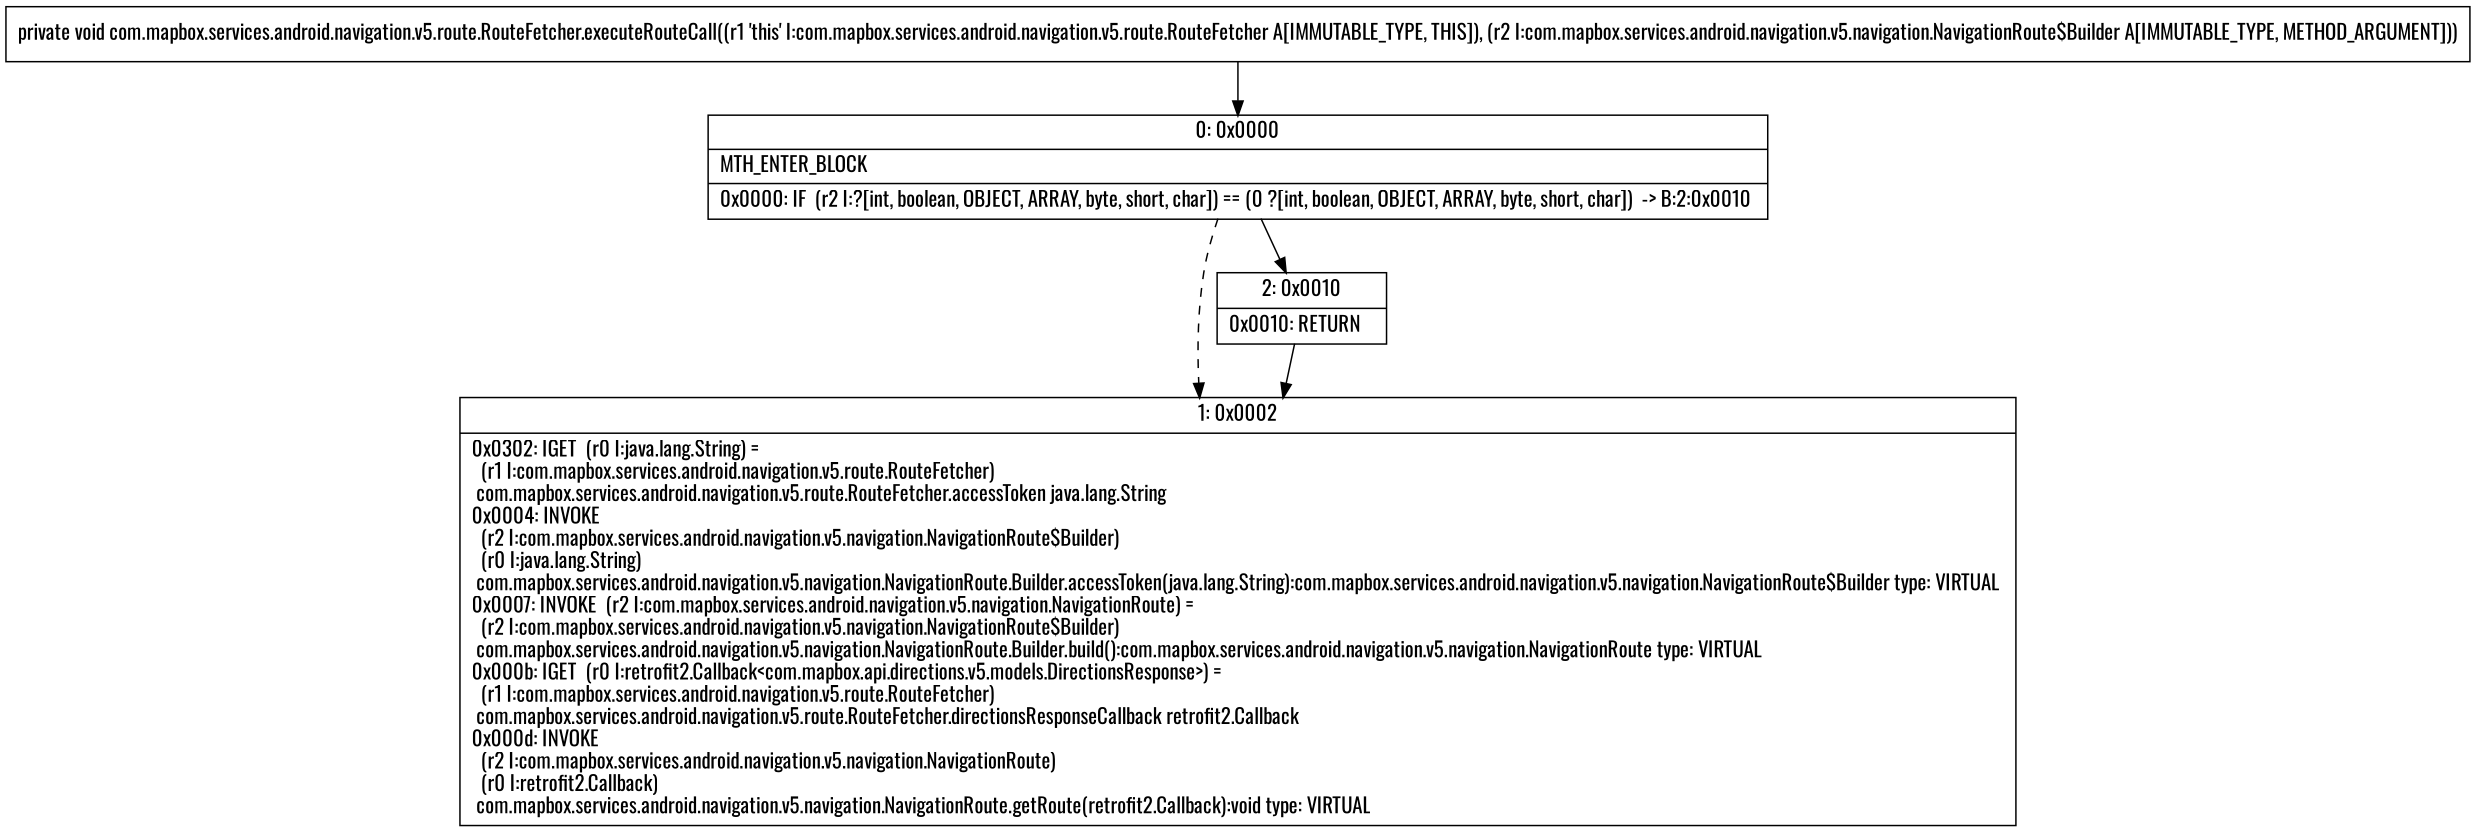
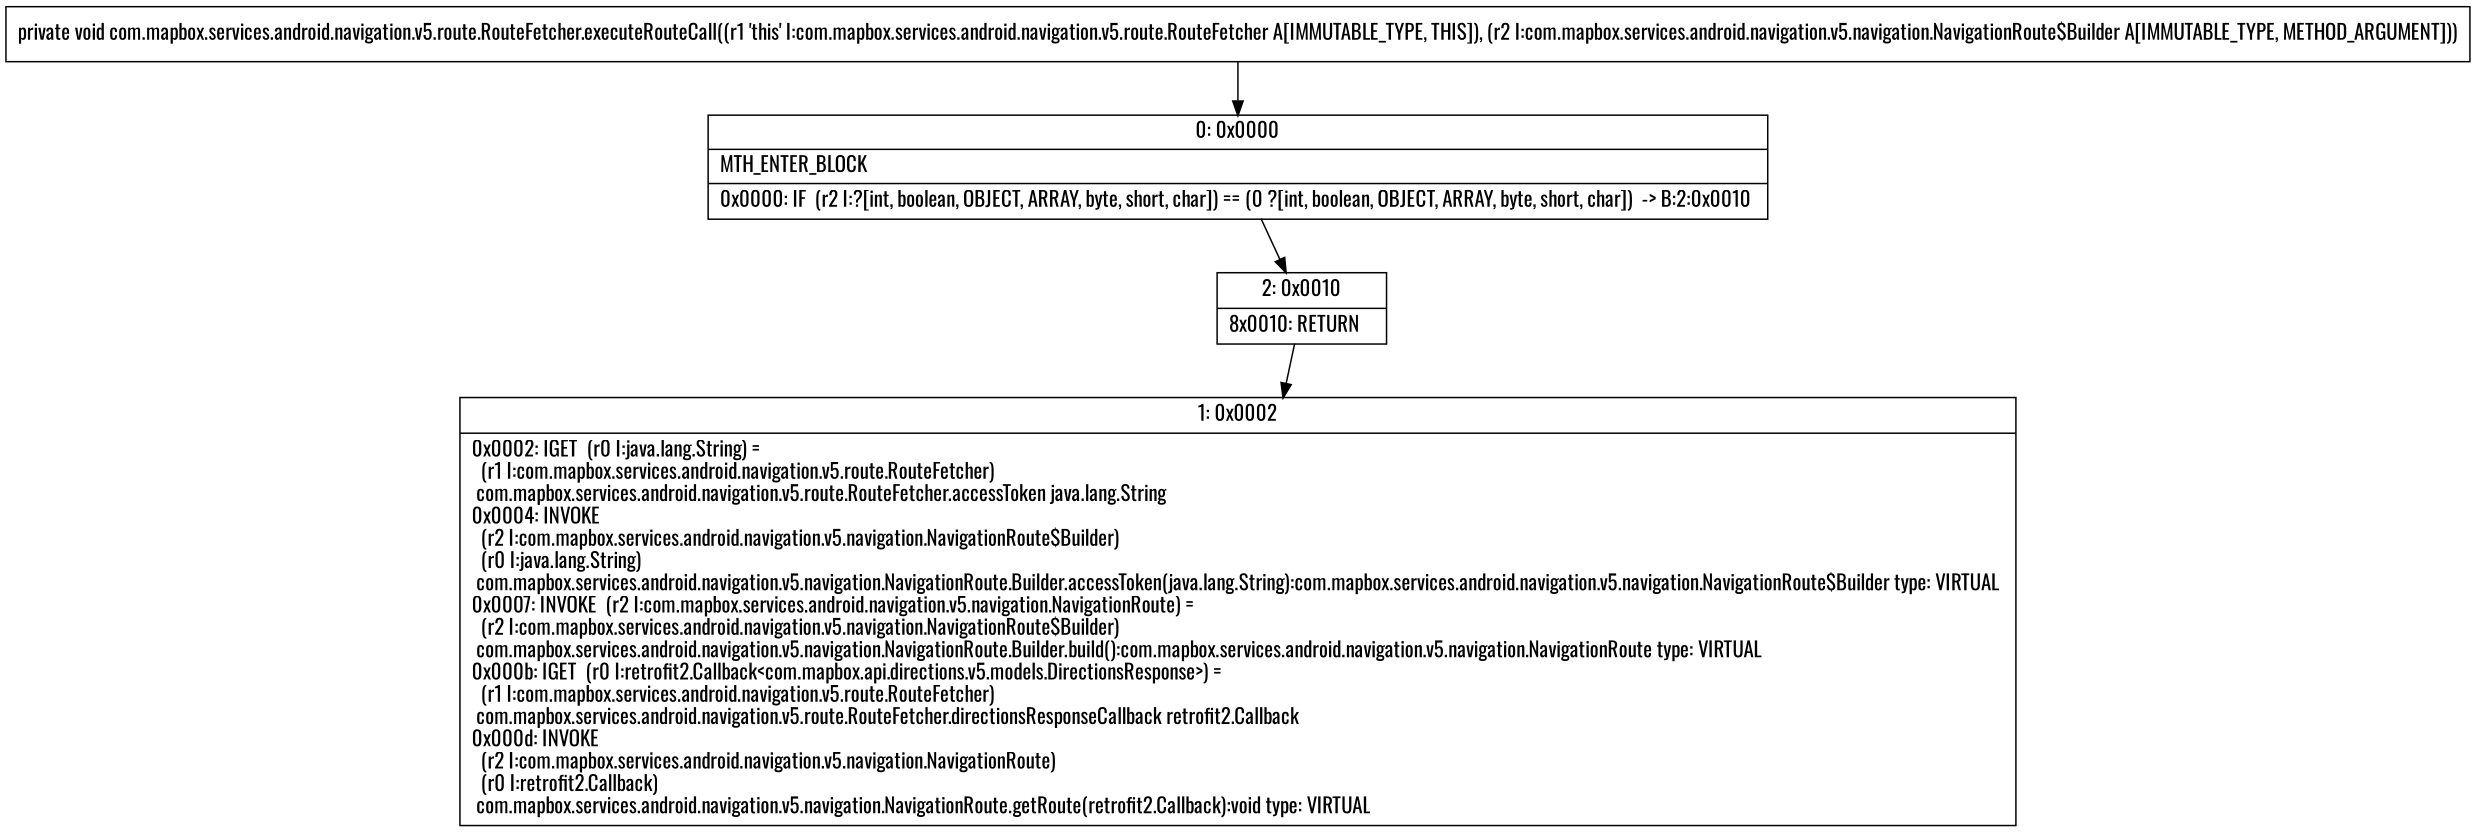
edge "0: 0x0000" -> "1: 0x0002": removed
node "2: 0x0010": text "0x0010: RETURN" -> "8x0010: RETURN"
node "1: 0x0002": text "0x0302: IGET  (r0 I:java.lang.String) =" -> "0x0002: IGET  (r0 I:java.lang.String) ="
